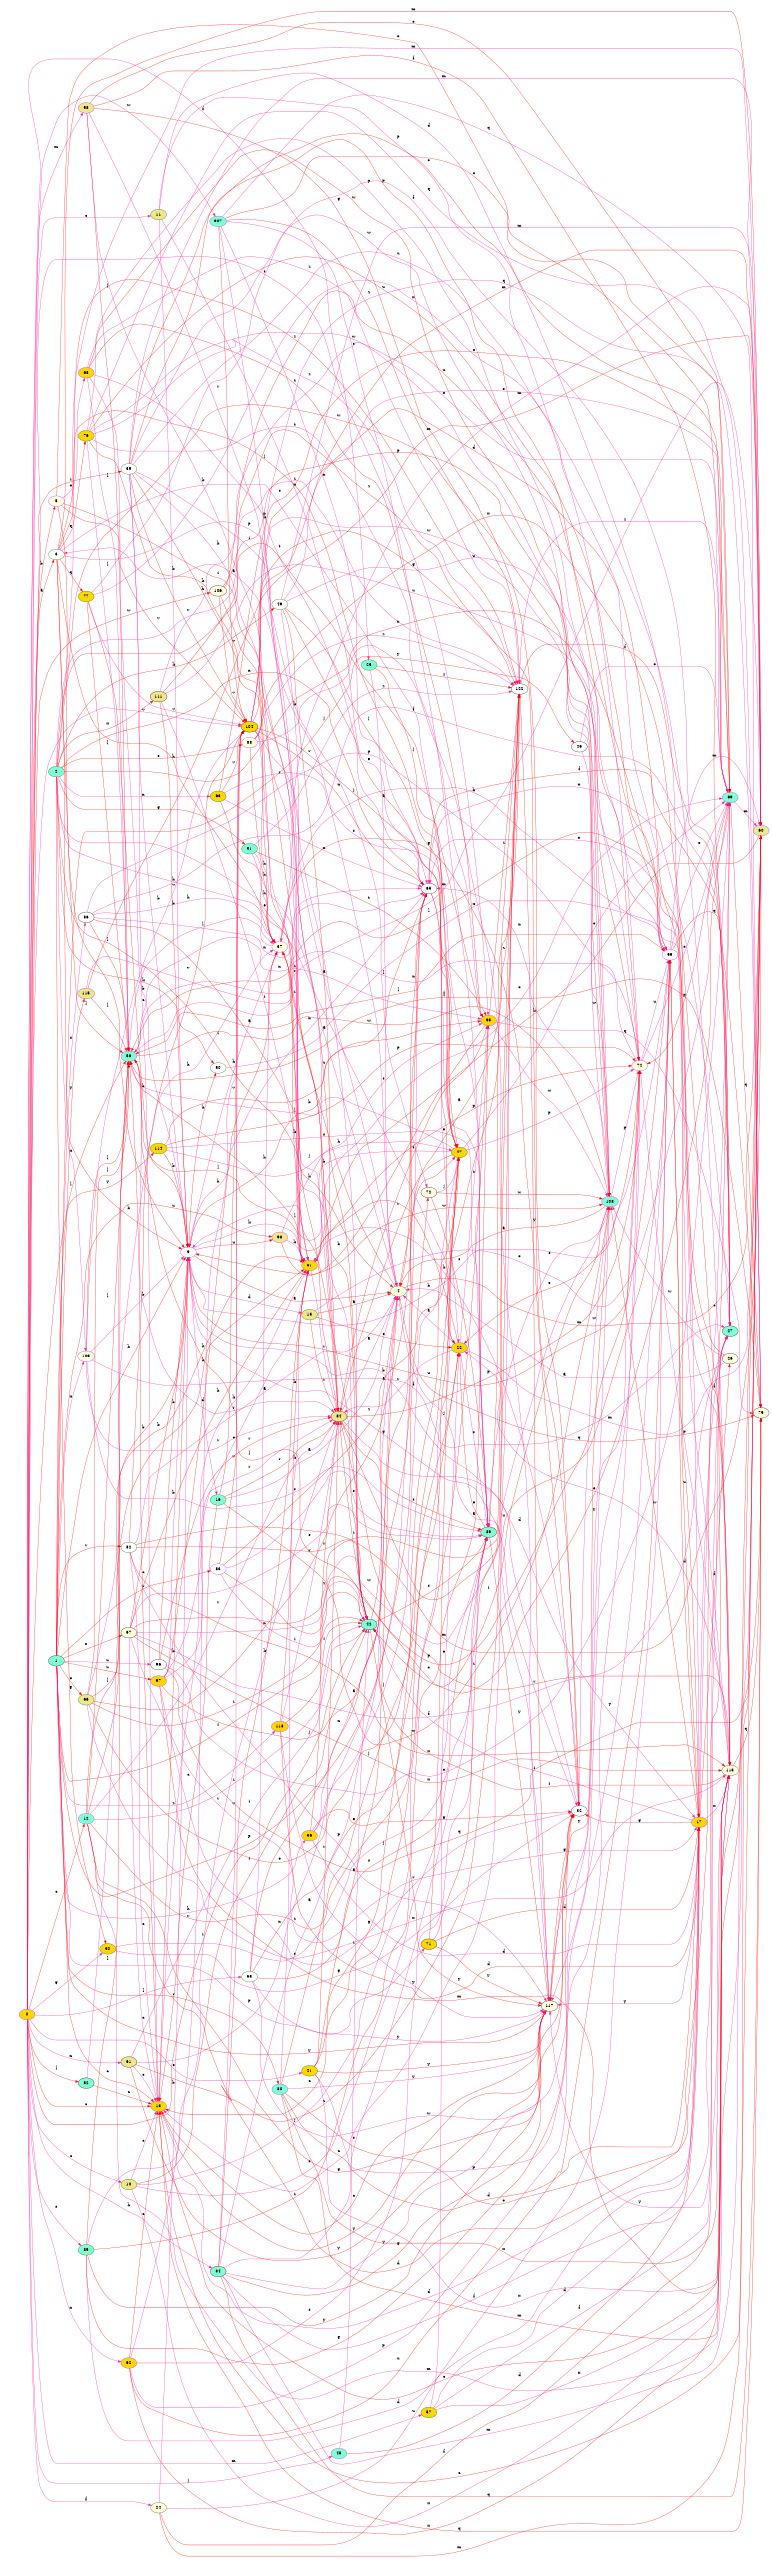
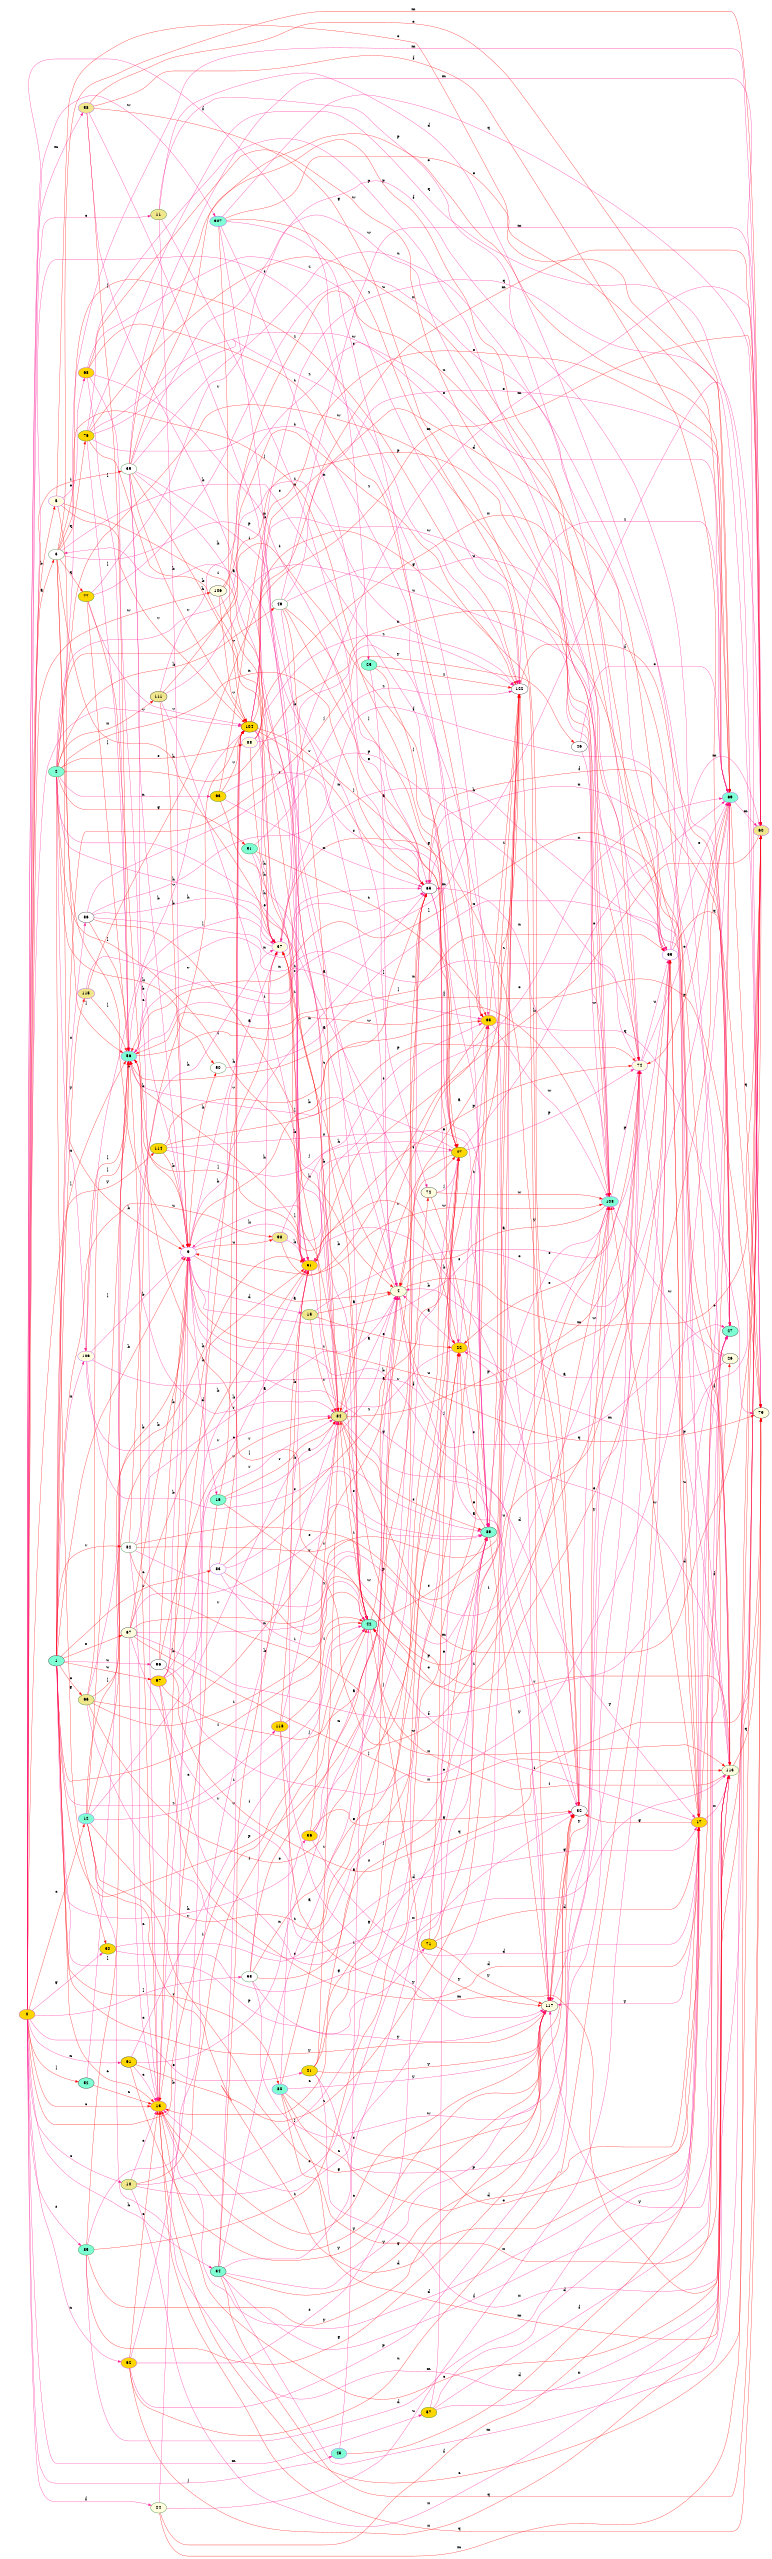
edge "82" -> "117": now "82" -> "74"
edge "67" -> "17": label "r" -> "d"
node "61": fillcolor khaki -> gold
